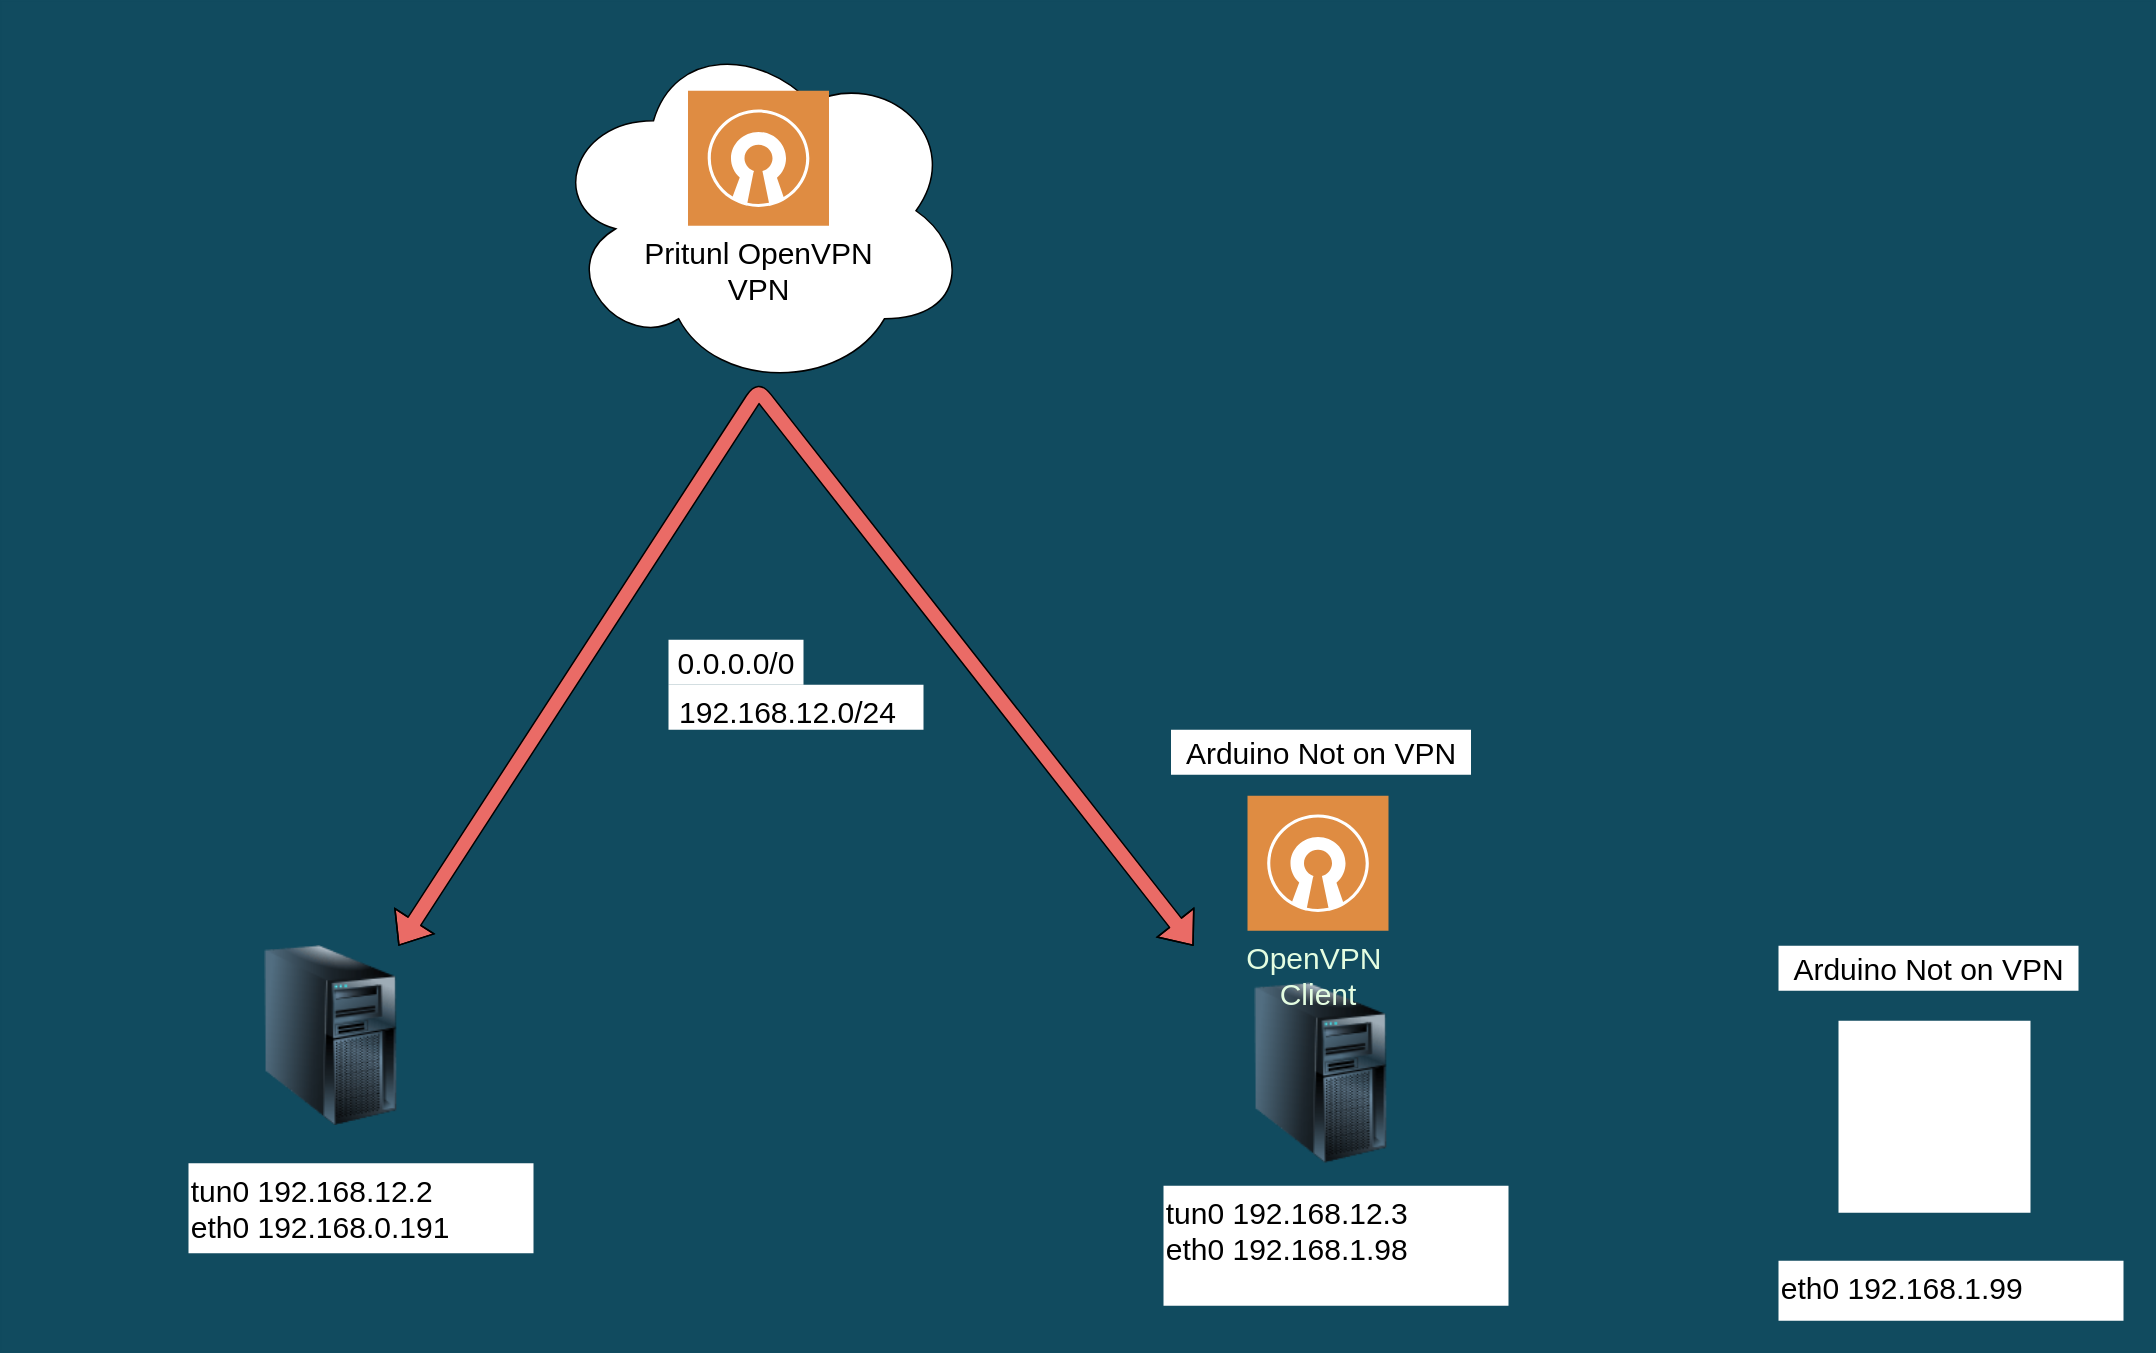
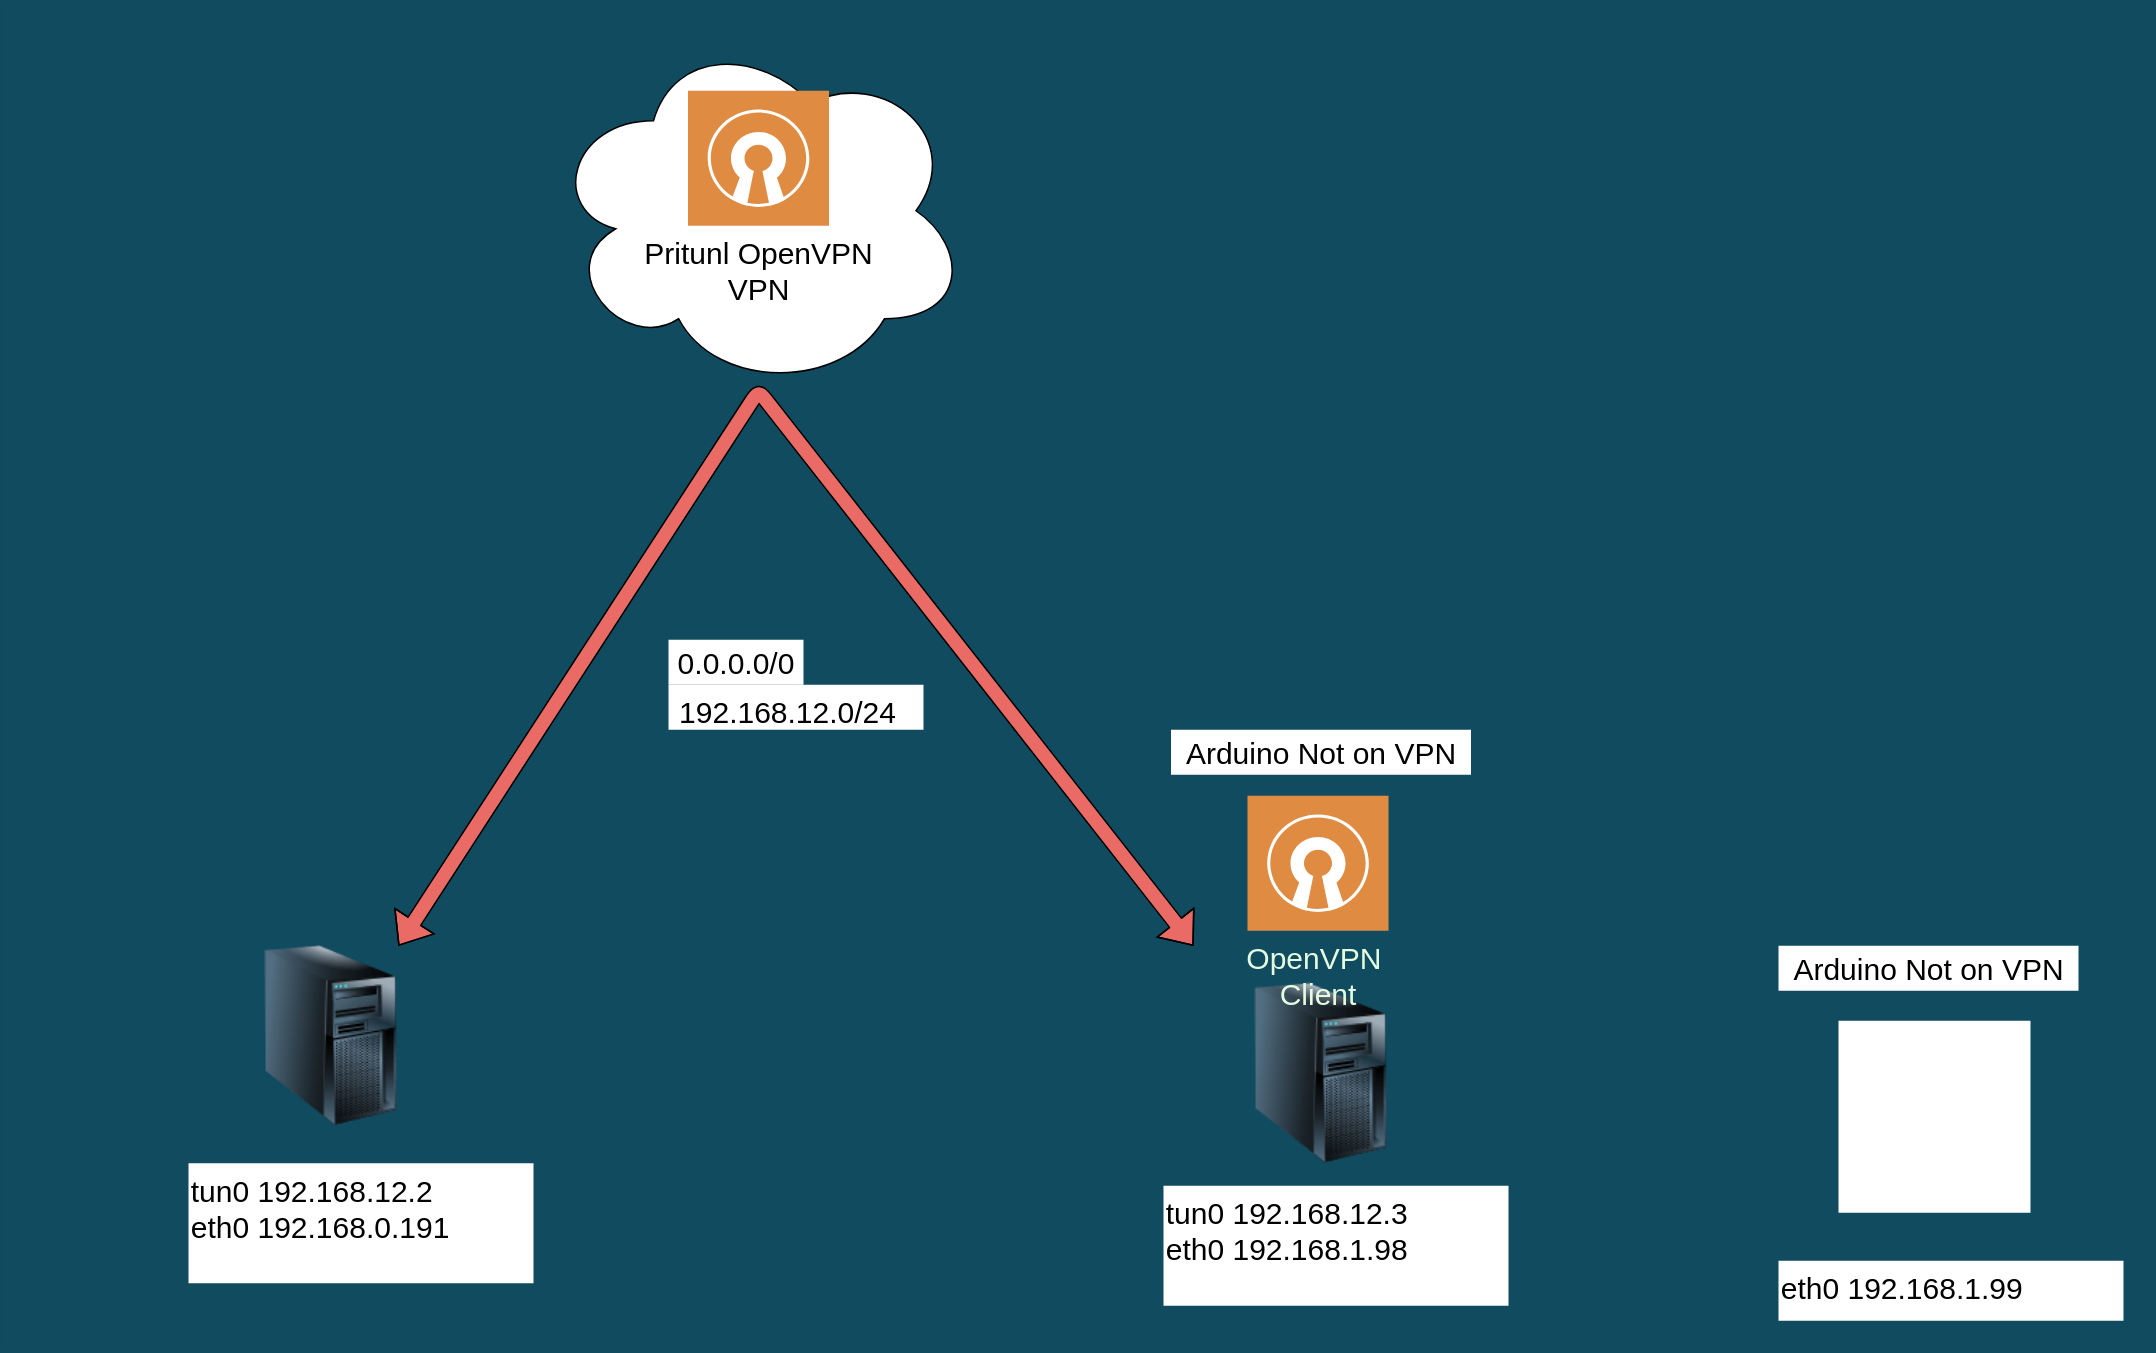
node "tun0 192.168.12.2 eth0 192.168.0.191": size 345x90 -> 345x120
